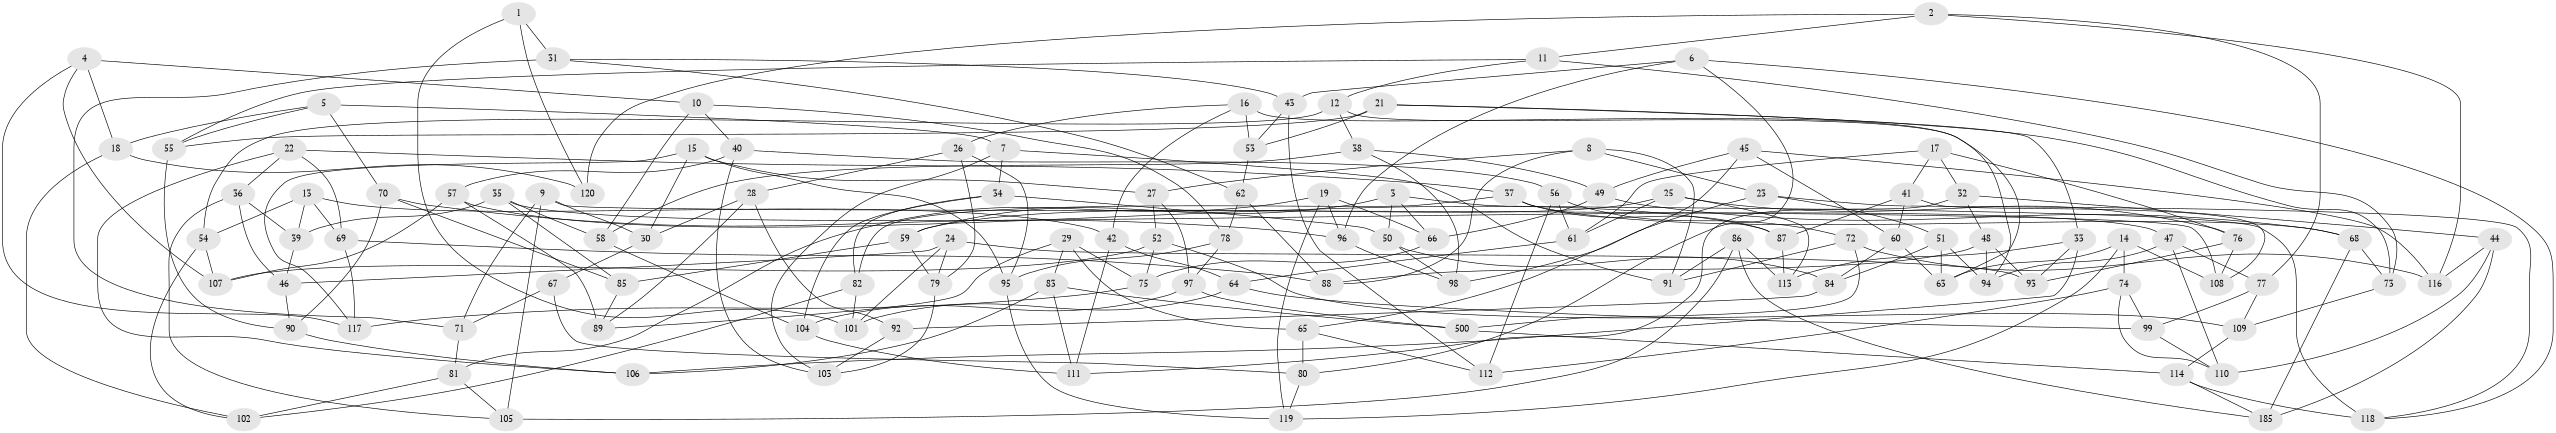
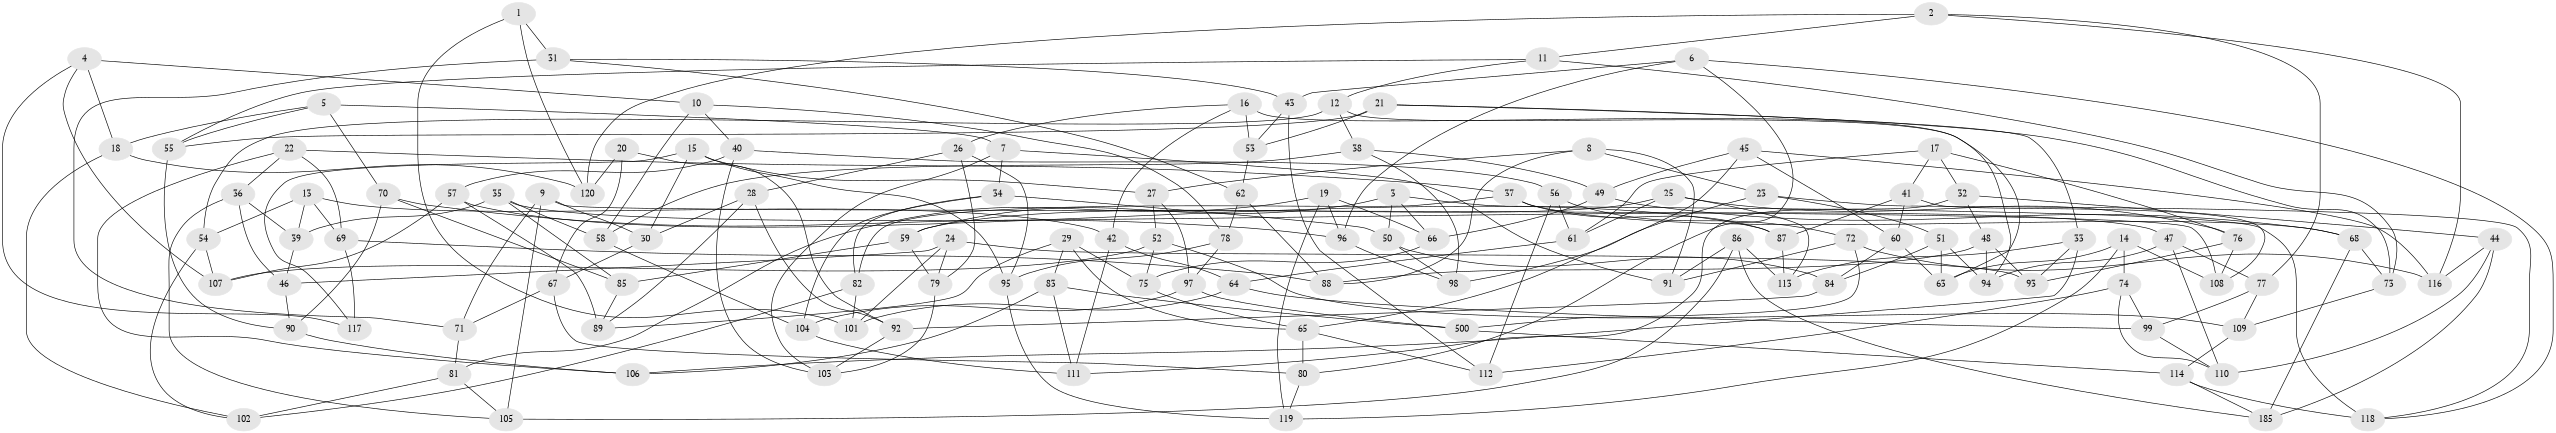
node "20": added
edge "75" -- "117": now "75" -- "65"
